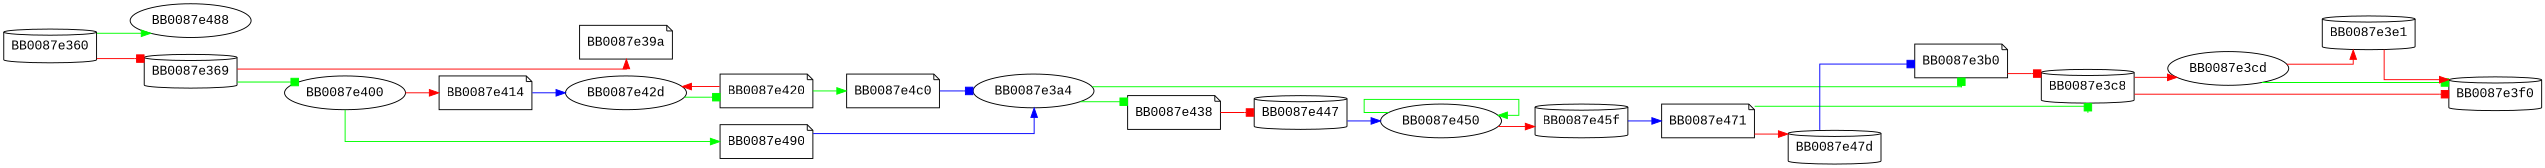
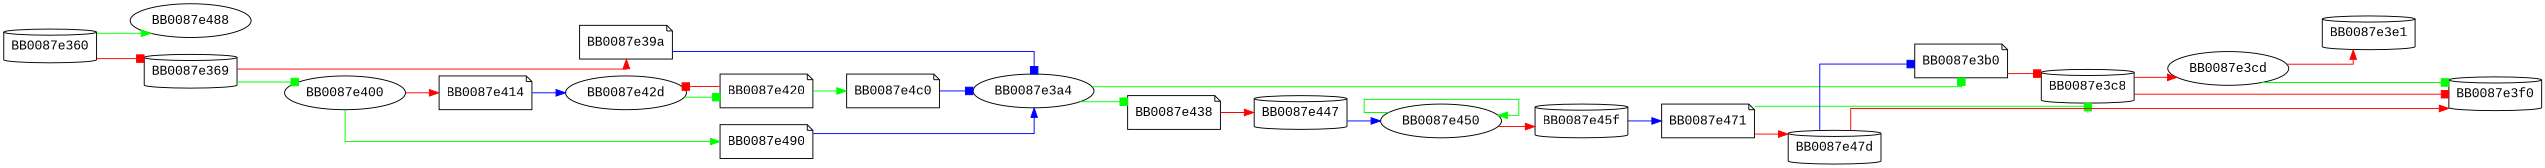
edge "BB0087e39a" -> "BB0087e3a4": added
edge "BB0087e3e1" -> "BB0087e3f0": now "BB0087e47d" -> "BB0087e3f0"
edge "BB0087e420" -> "BB0087e42d": arrowhead normal -> box
edge "BB0087e438" -> "BB0087e447": arrowhead box -> normal
